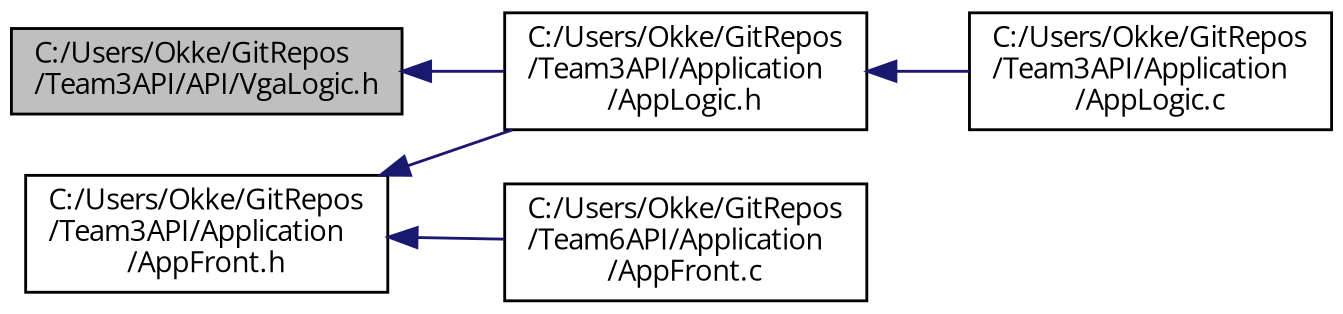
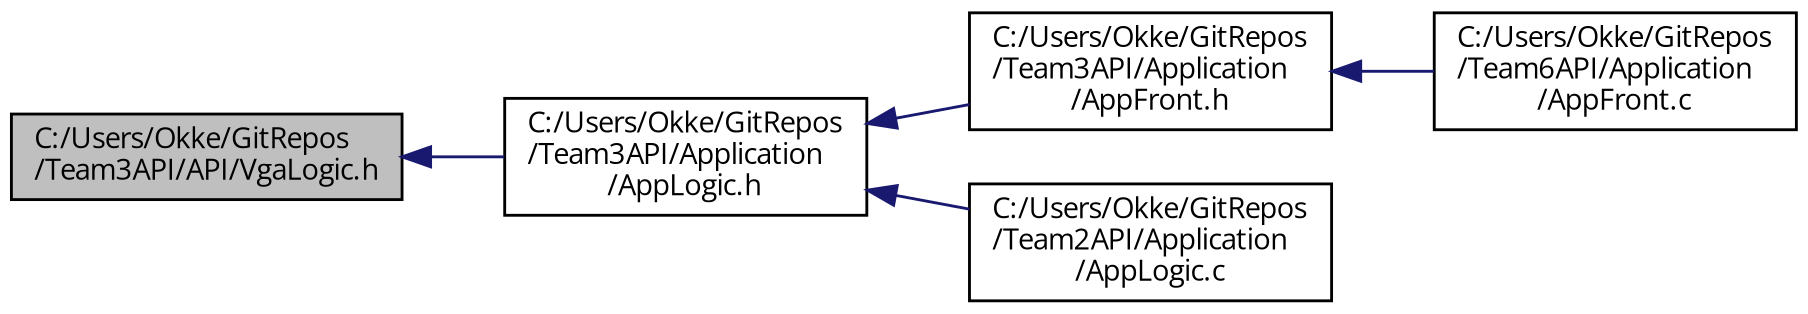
node "C:/Users/Okke/GitRepos /Team3API/Application /AppLogic.c": label "C:/Users/Okke/GitRepos /Team3API/Application /AppLogic.c" -> "C:/Users/Okke/GitRepos /Team2API/Application /AppLogic.c"
edge "C:/Users/Okke/GitRepos /Team3API/Application /AppLogic.h" -> "C:/Users/Okke/GitRepos /Team3API/Application /AppFront.h": reversed
